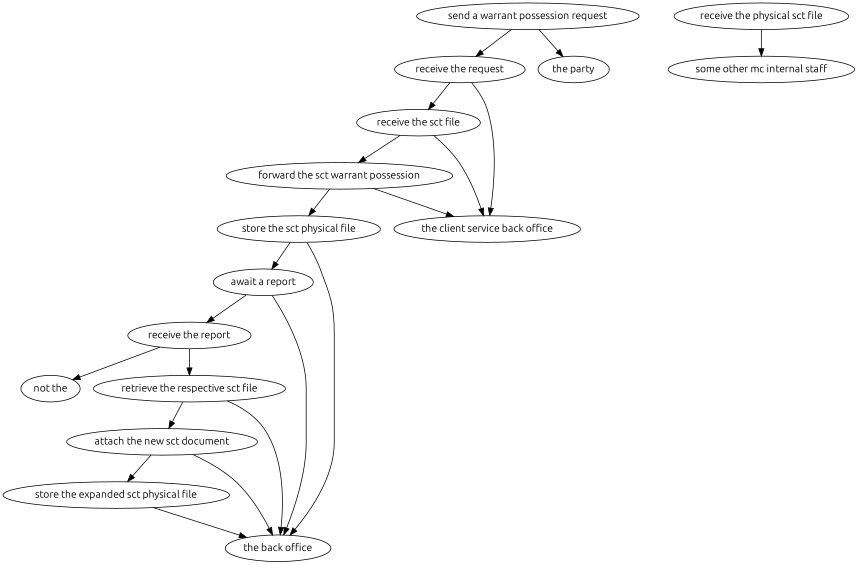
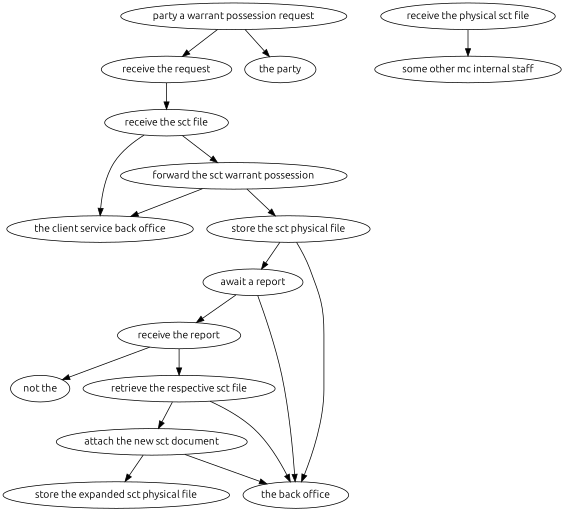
node "send a warrant possession request": label "send a warrant possession request" -> "party a warrant possession request"
edge "receive the request" -> "the client service back office": removed
edge "store the expanded sct physical file" -> "the back office": removed
